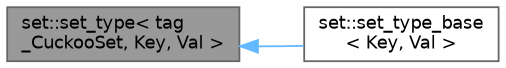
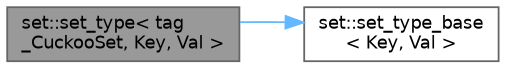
edge "set::set_type_base < Key, Val >" -> "set::set_type< tag _CuckooSet, Key, Val >": reversed
